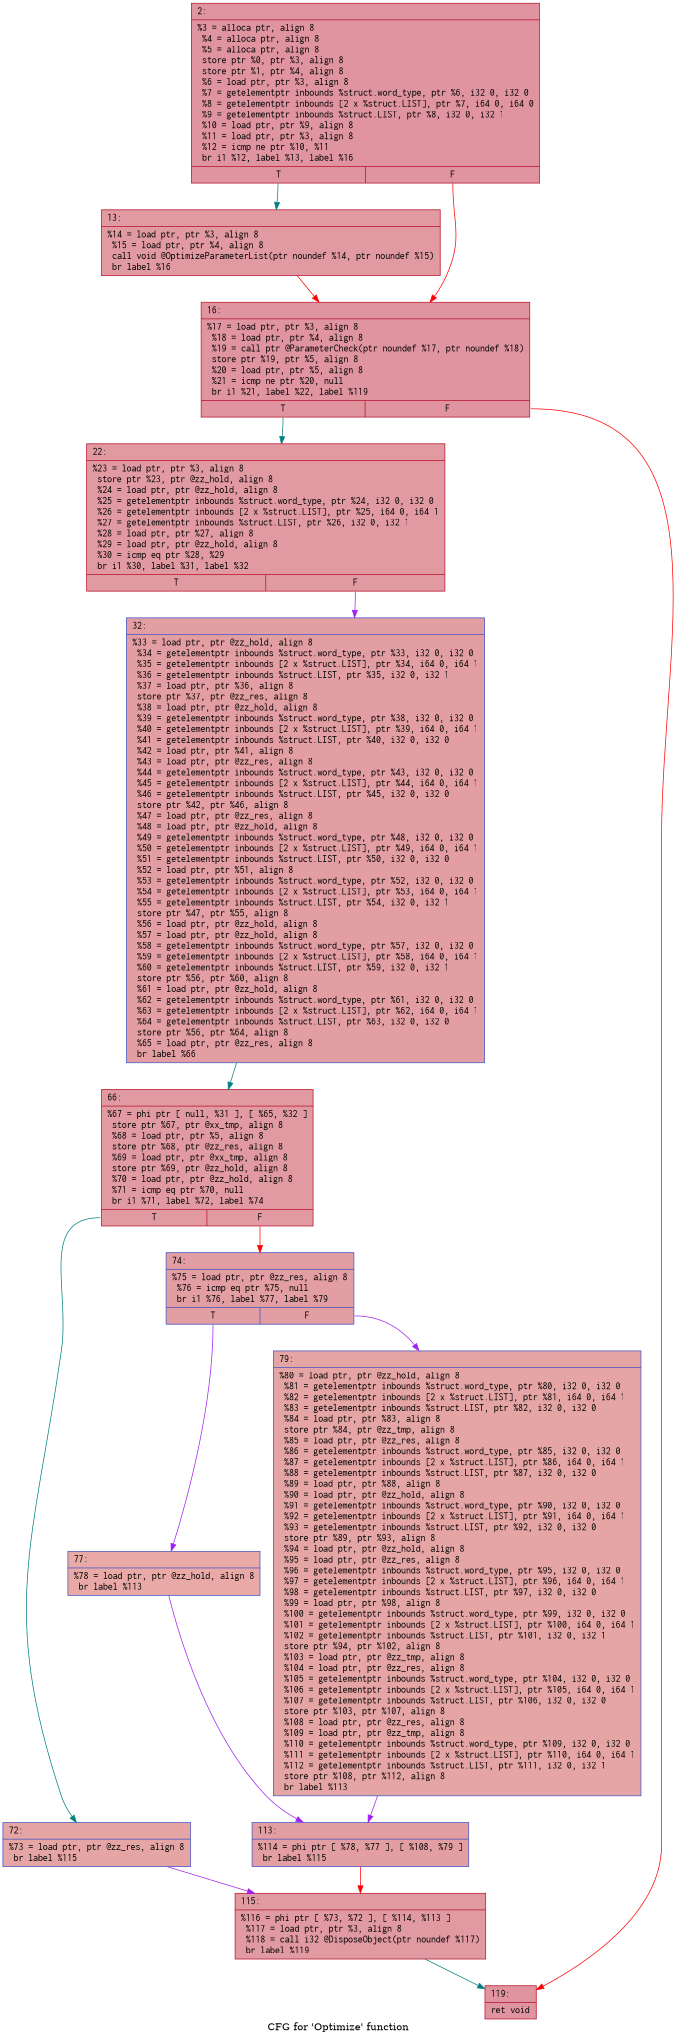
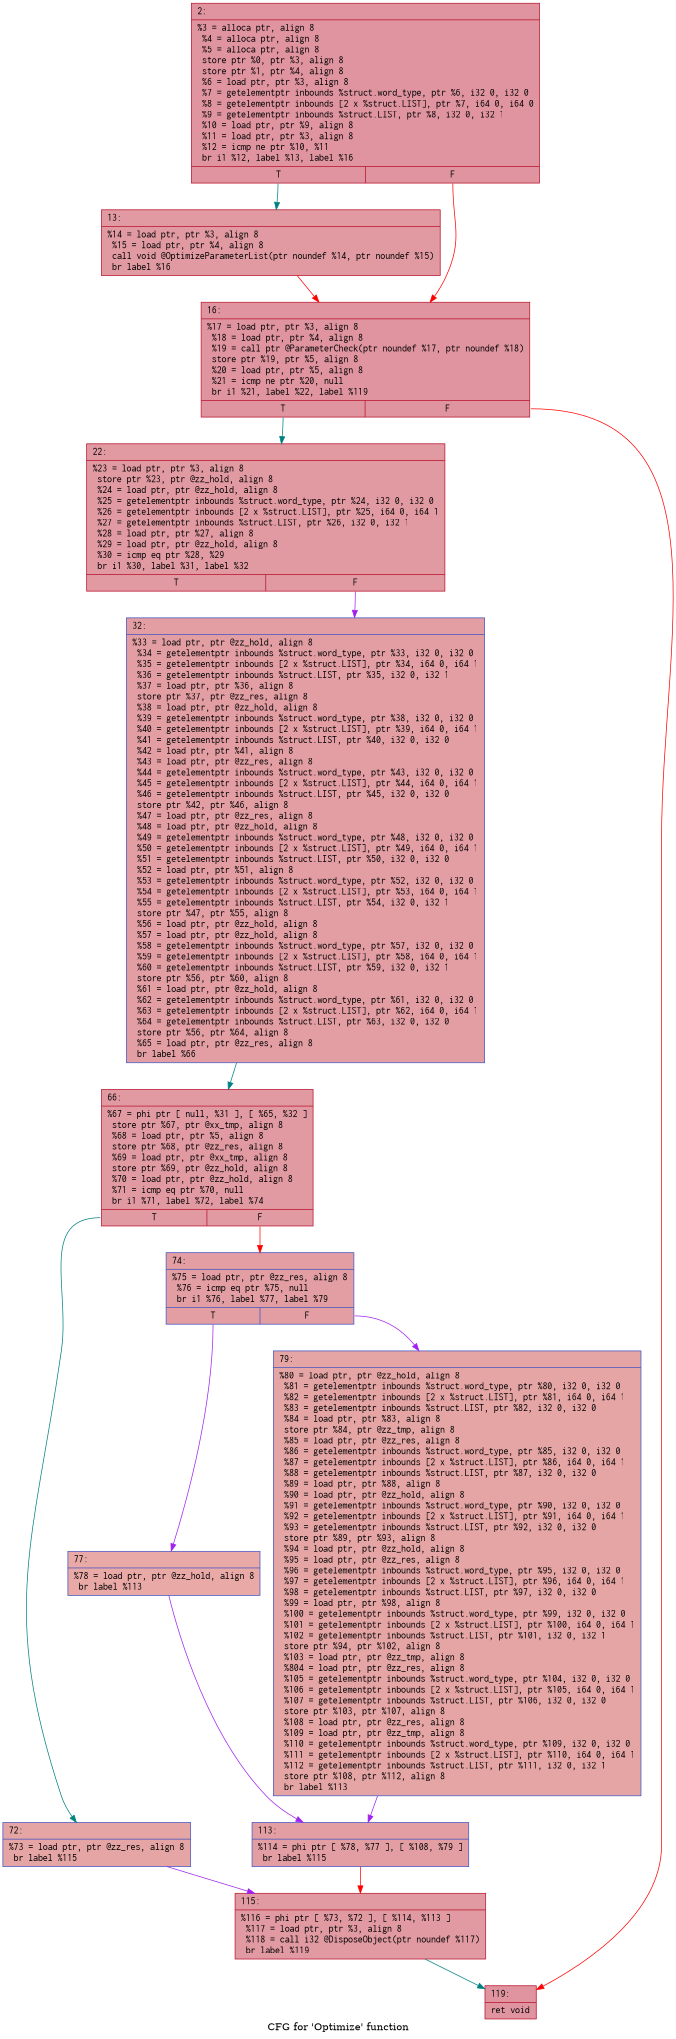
node "79:": text "%104 = load ptr, ptr @zz_res, align 8" -> "%804 = load ptr, ptr @zz_res, align 8"
